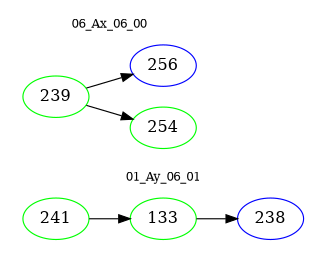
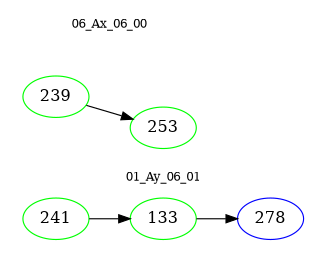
node "256": removed
node "254": label "254" -> "253"
node "238": label "238" -> "278"
